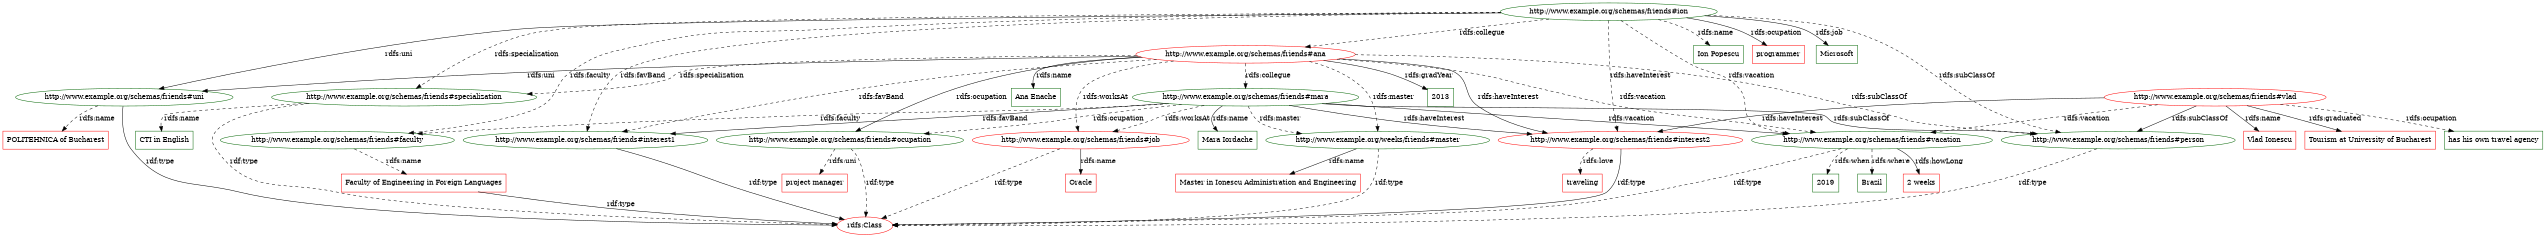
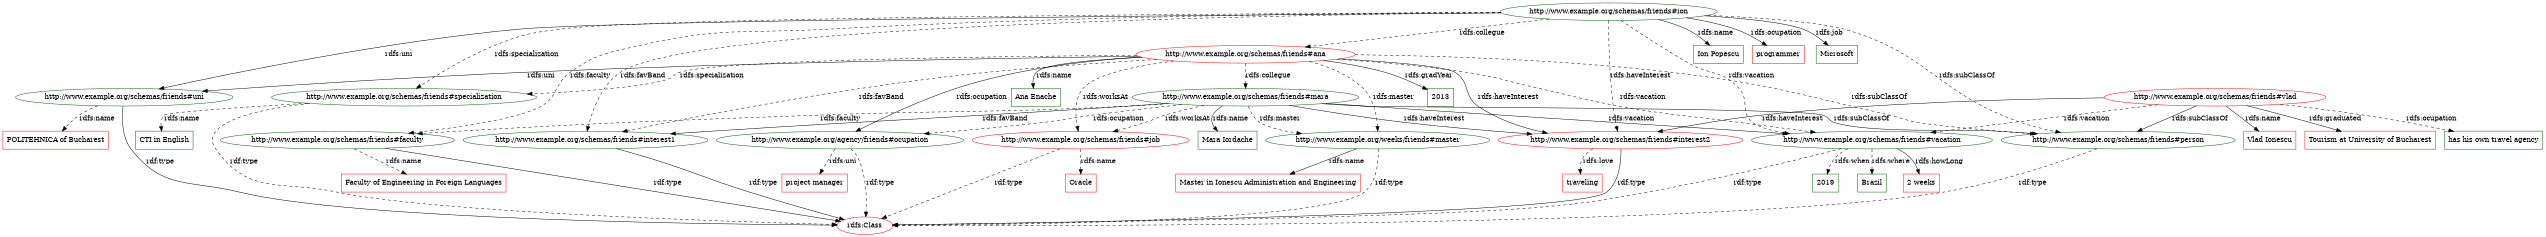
edge "http://www.example.org/schemas/friends#ion" -> "Ion Popescu": style dashed -> solid
node "http://www.example.org/schemas/friends#ocupation": label "http://www.example.org/schemas/friends#ocupation" -> "http://www.example.org/agency/friends#ocupation"
edge "http://www.example.org/schemas/friends#job" -> "Oracle": style solid -> dashed
edge "Faculty of Engineering in Foreign Languages" -> "rdfs:Class": now "http://www.example.org/schemas/friends#faculty" -> "rdfs:Class"
